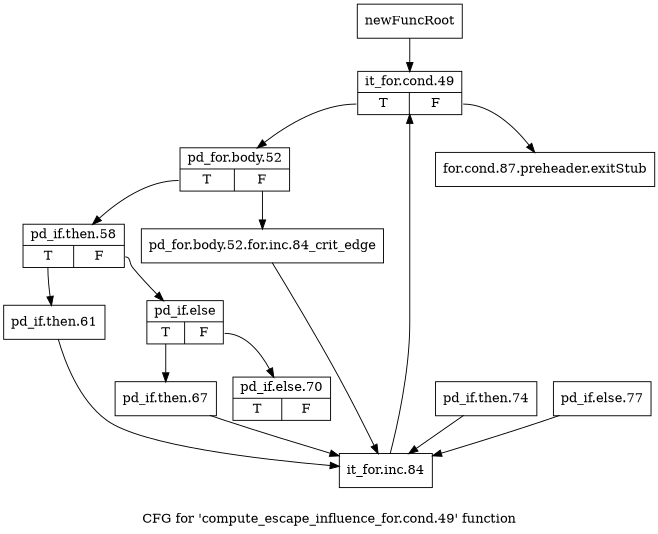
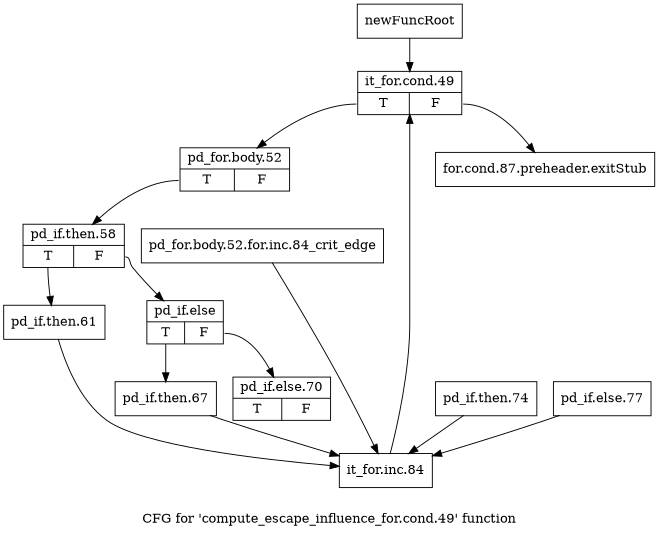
edge "pd_for.body.52" -> "pd_for.body.52.for.inc.84_crit_edge": removed
